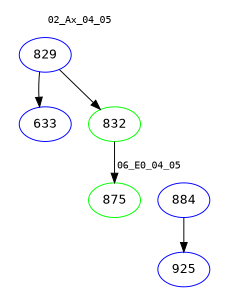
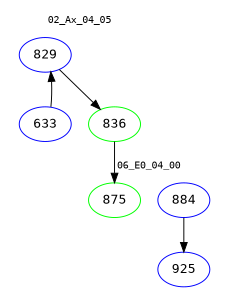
edge "829" -> "633": reversed
node "832": label "832" -> "836"
cluster "06_E0_04_05": label "06_E0_04_05" -> "06_E0_04_00"
